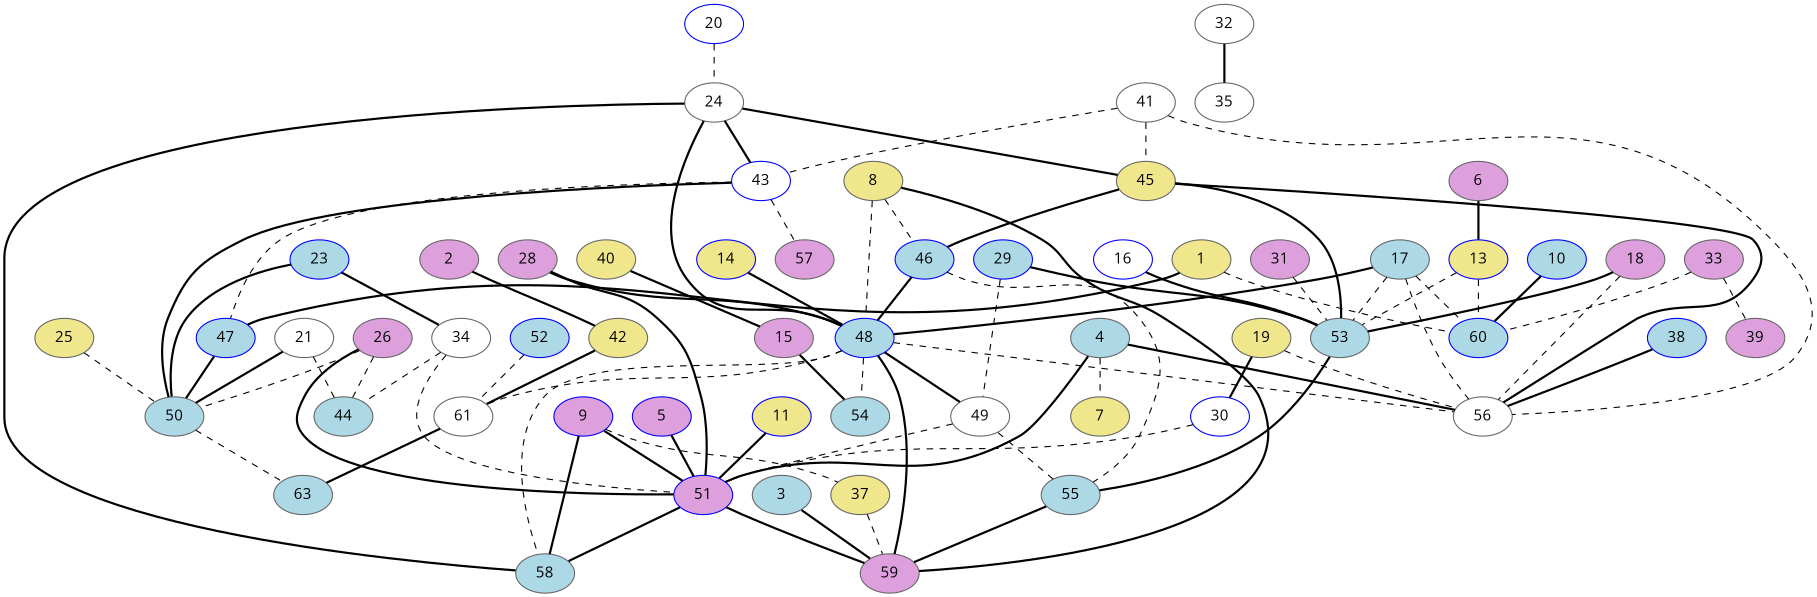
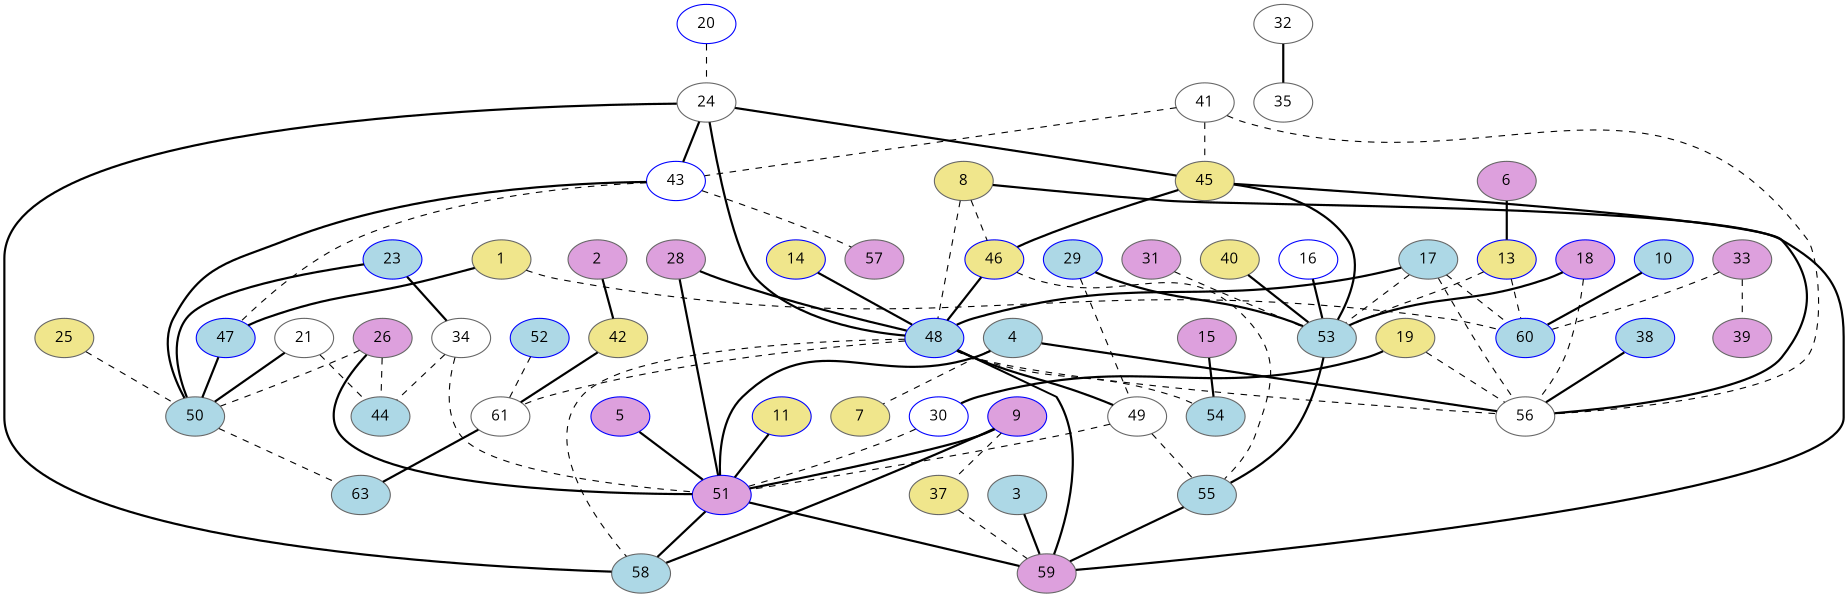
node "46": fillcolor lightblue -> khaki
node "18": color gray40 -> blue
edge "40" -- "15": now "40" -- "53"
